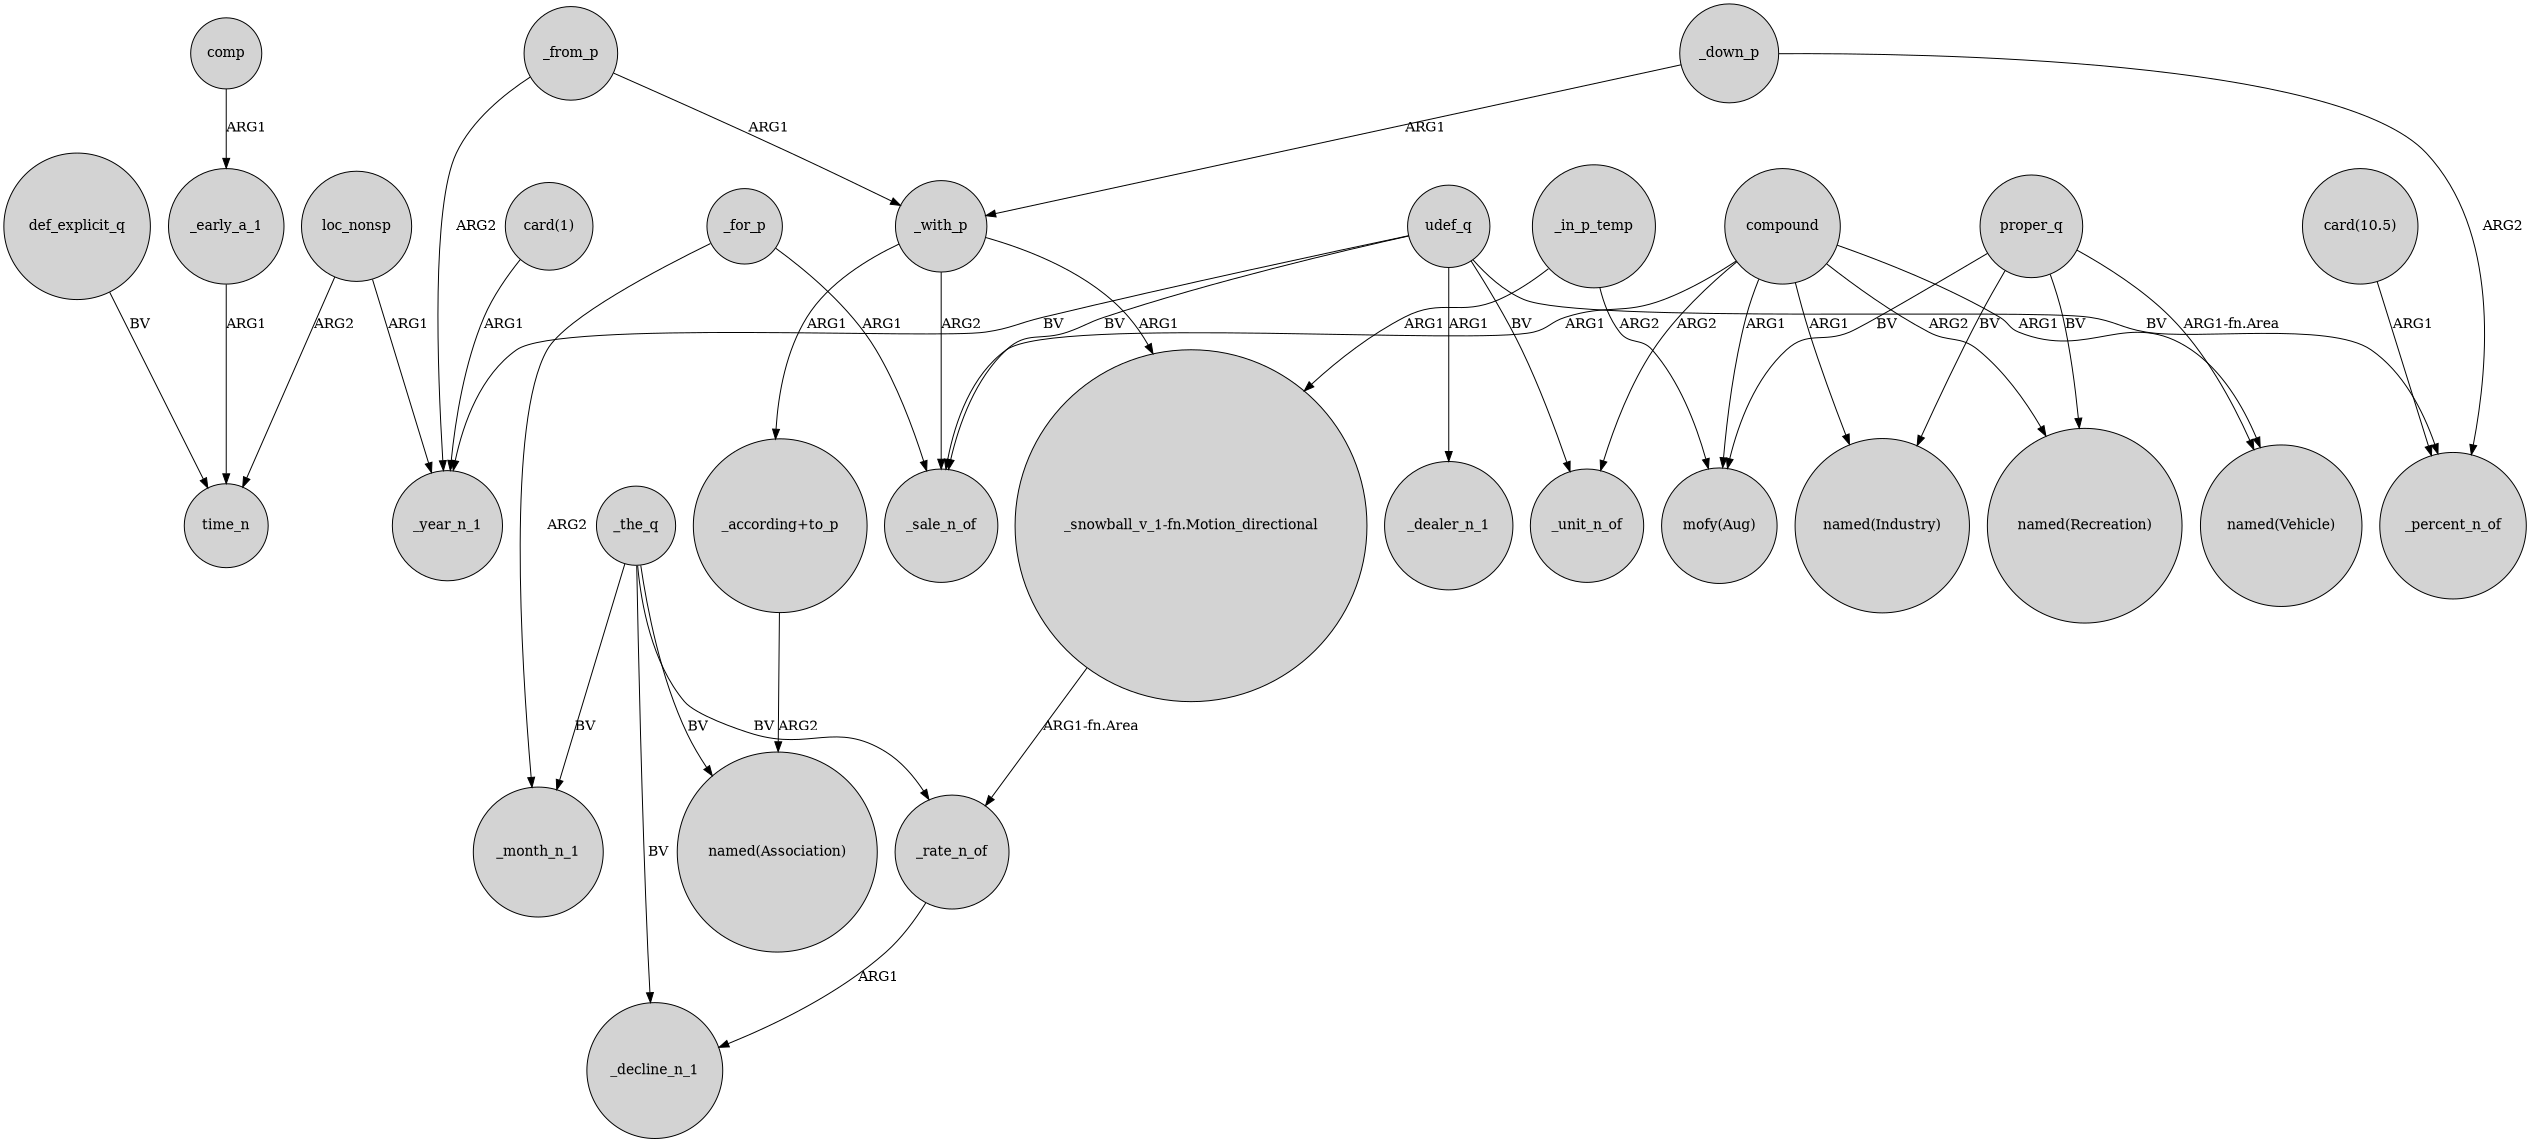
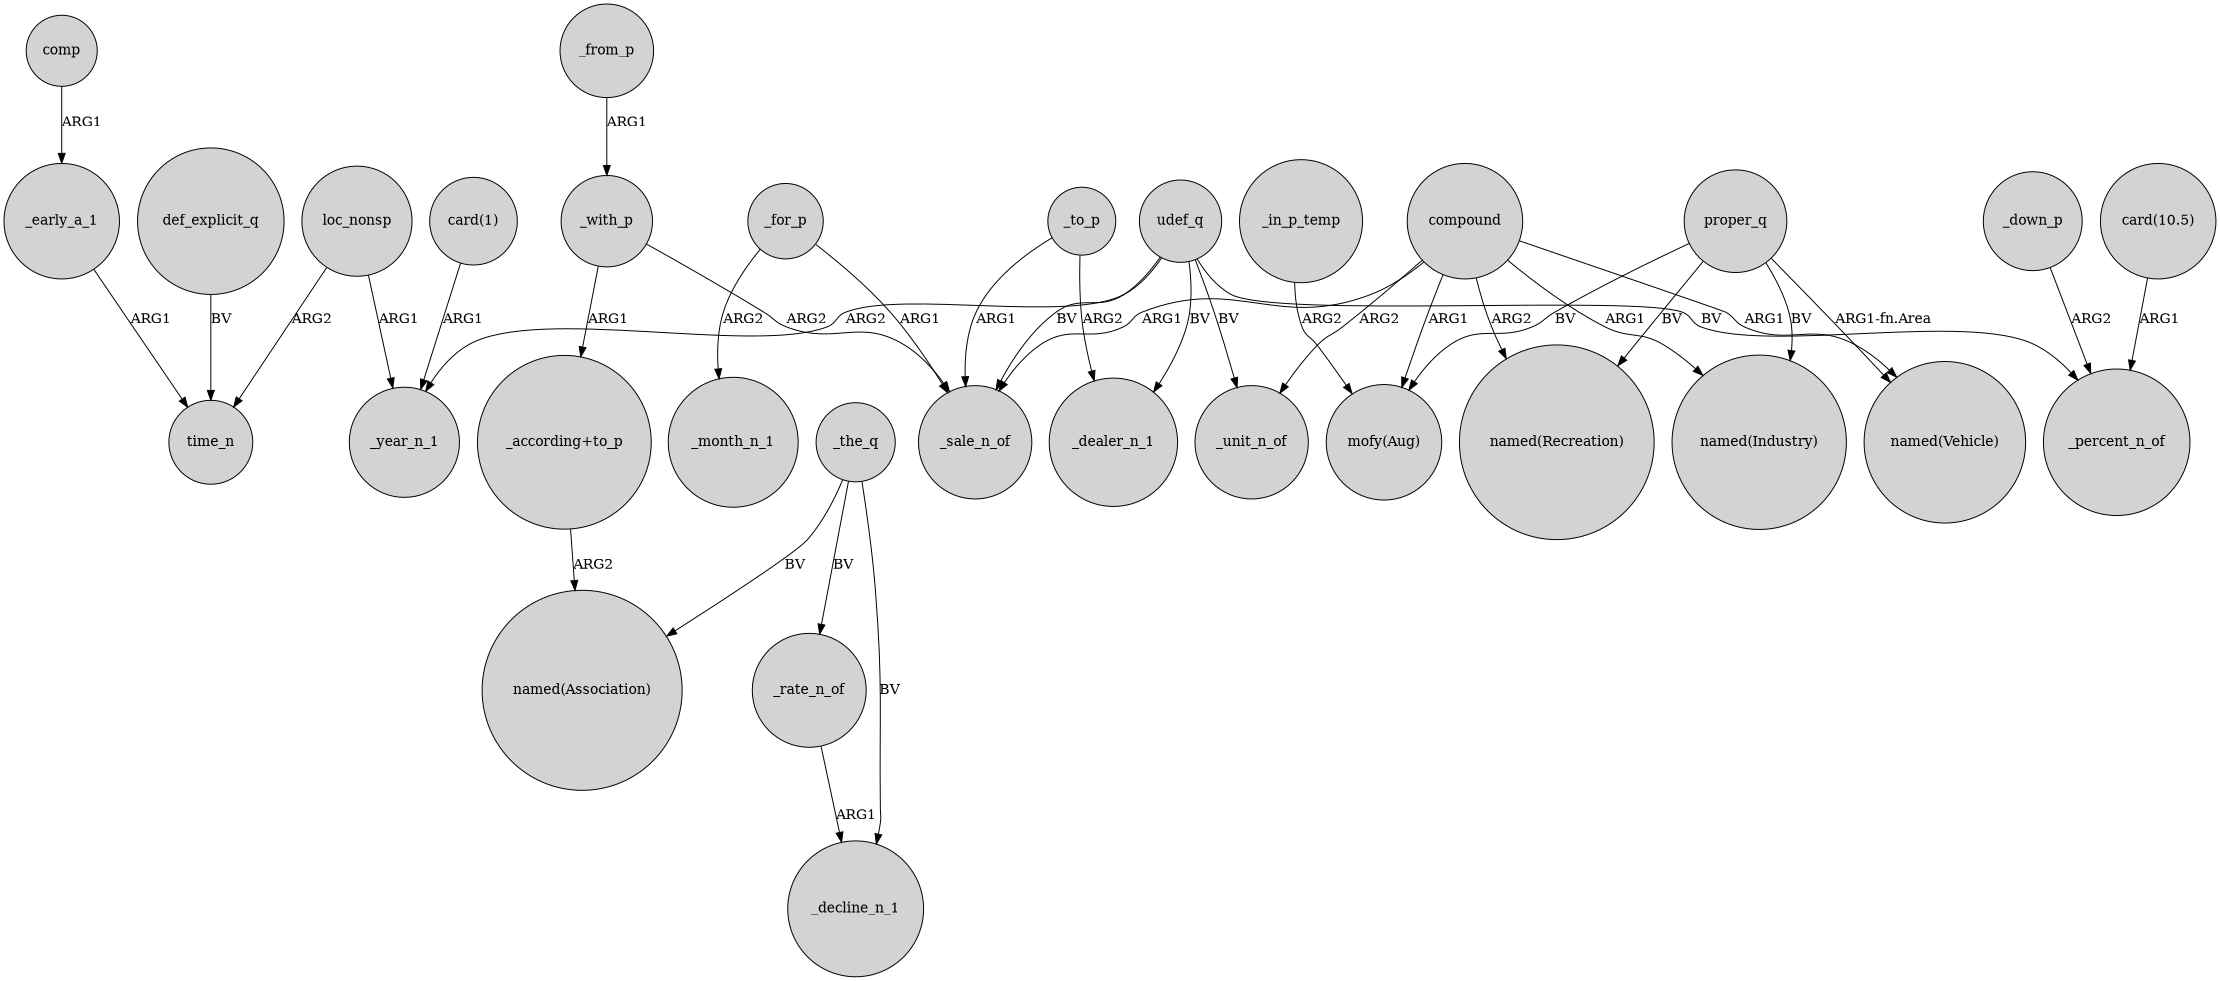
edge "_down_p" -> "_with_p": removed, label "ARG1"
node "_to_p": added
edge "_from_p" -> "_year_n_1": removed, label "ARG2"
edge "udef_q" -> "_year_n_1": label "BV" -> "ARG2"
edge "udef_q" -> "_dealer_n_1": label "ARG1" -> "BV"
node "_snowball_v_1-fn.Motion_directional": removed
edge "_the_q" -> "_month_n_1": removed, label "BV"
